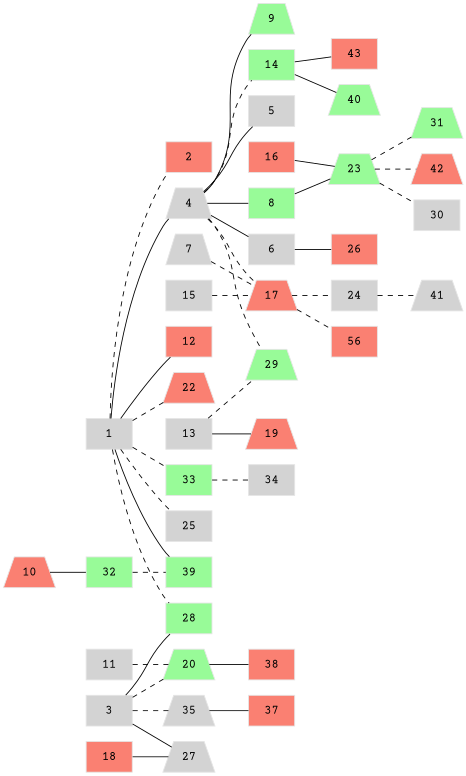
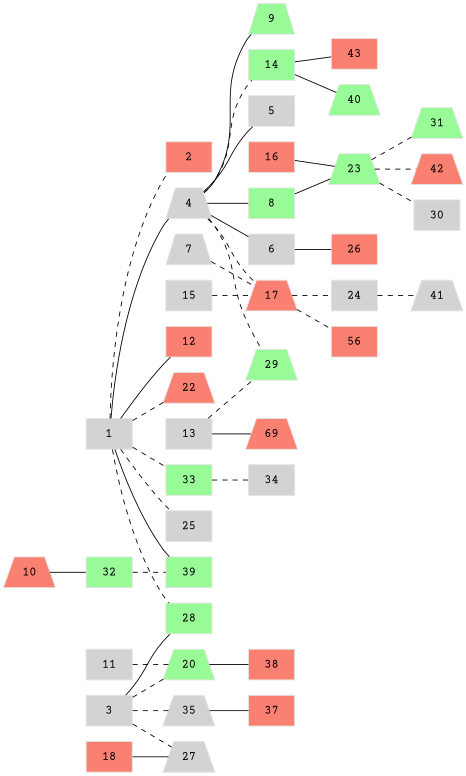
node "19": label "19" -> "69"
edge "3" -- "27": style solid -> dashed
